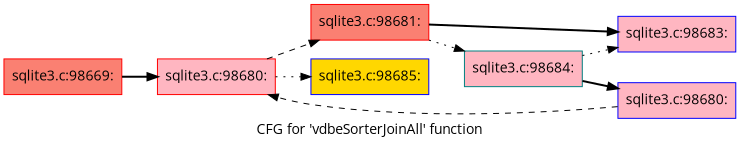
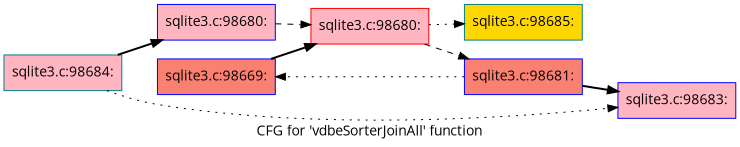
node "sqlite3.c:98681:": color red -> blue
edge "sqlite3.c:98681:" -> "sqlite3.c:98684:": now "sqlite3.c:98681:" -> "sqlite3.c:98669:"
node "sqlite3.c:98669:": color red -> blue
node "sqlite3.c:98685:": color blue -> teal
